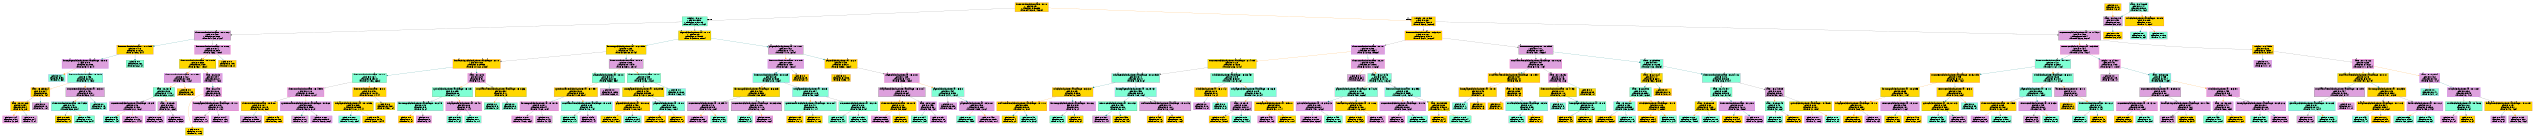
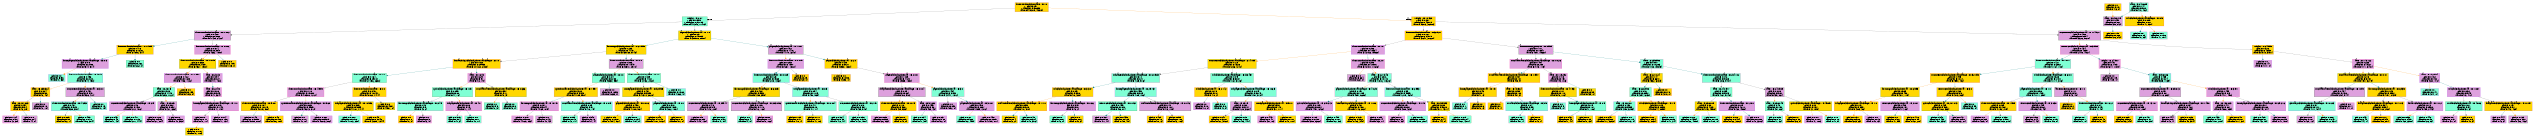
edge "date <= 224.5 gini = 0.006 samples = 325 value = [1, 324]" -> "gini = 0.0 samples = 176 value = [0, 176]": now "gini = 0.0 samples = 11 value = [0, 11]" -> "gini = 0.0 samples = 176 value = [0, 176]"
edge "gini = 0.029 samples = 67 value = [1, 66]" -> "date <= 236.045 gini = 0.46 samples = 103 value = [37, 66]": reversed
node "gini = 0.471 samples = 715 value = [271, 444]": fillcolor plum -> aquamarine
